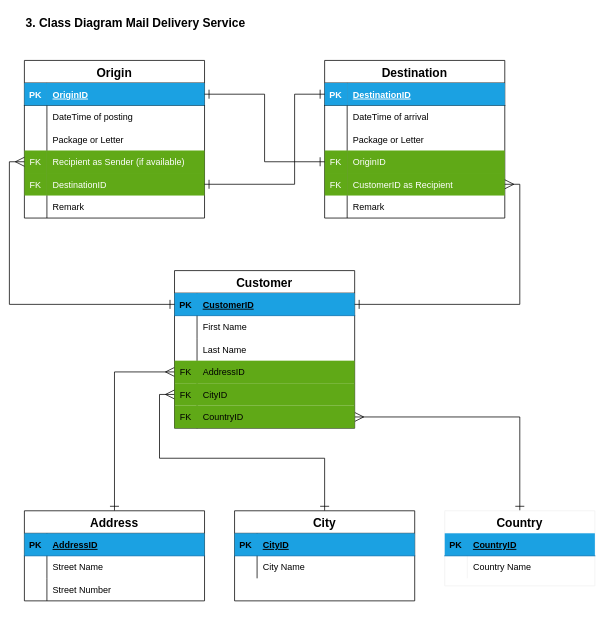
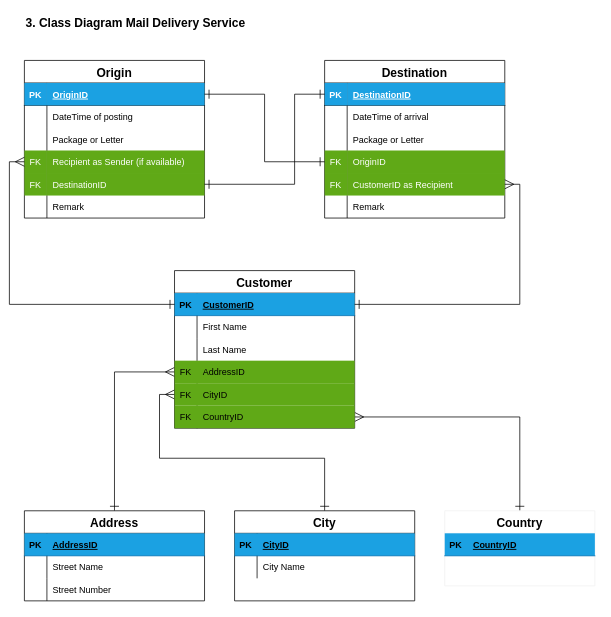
node "Country Name": removed
